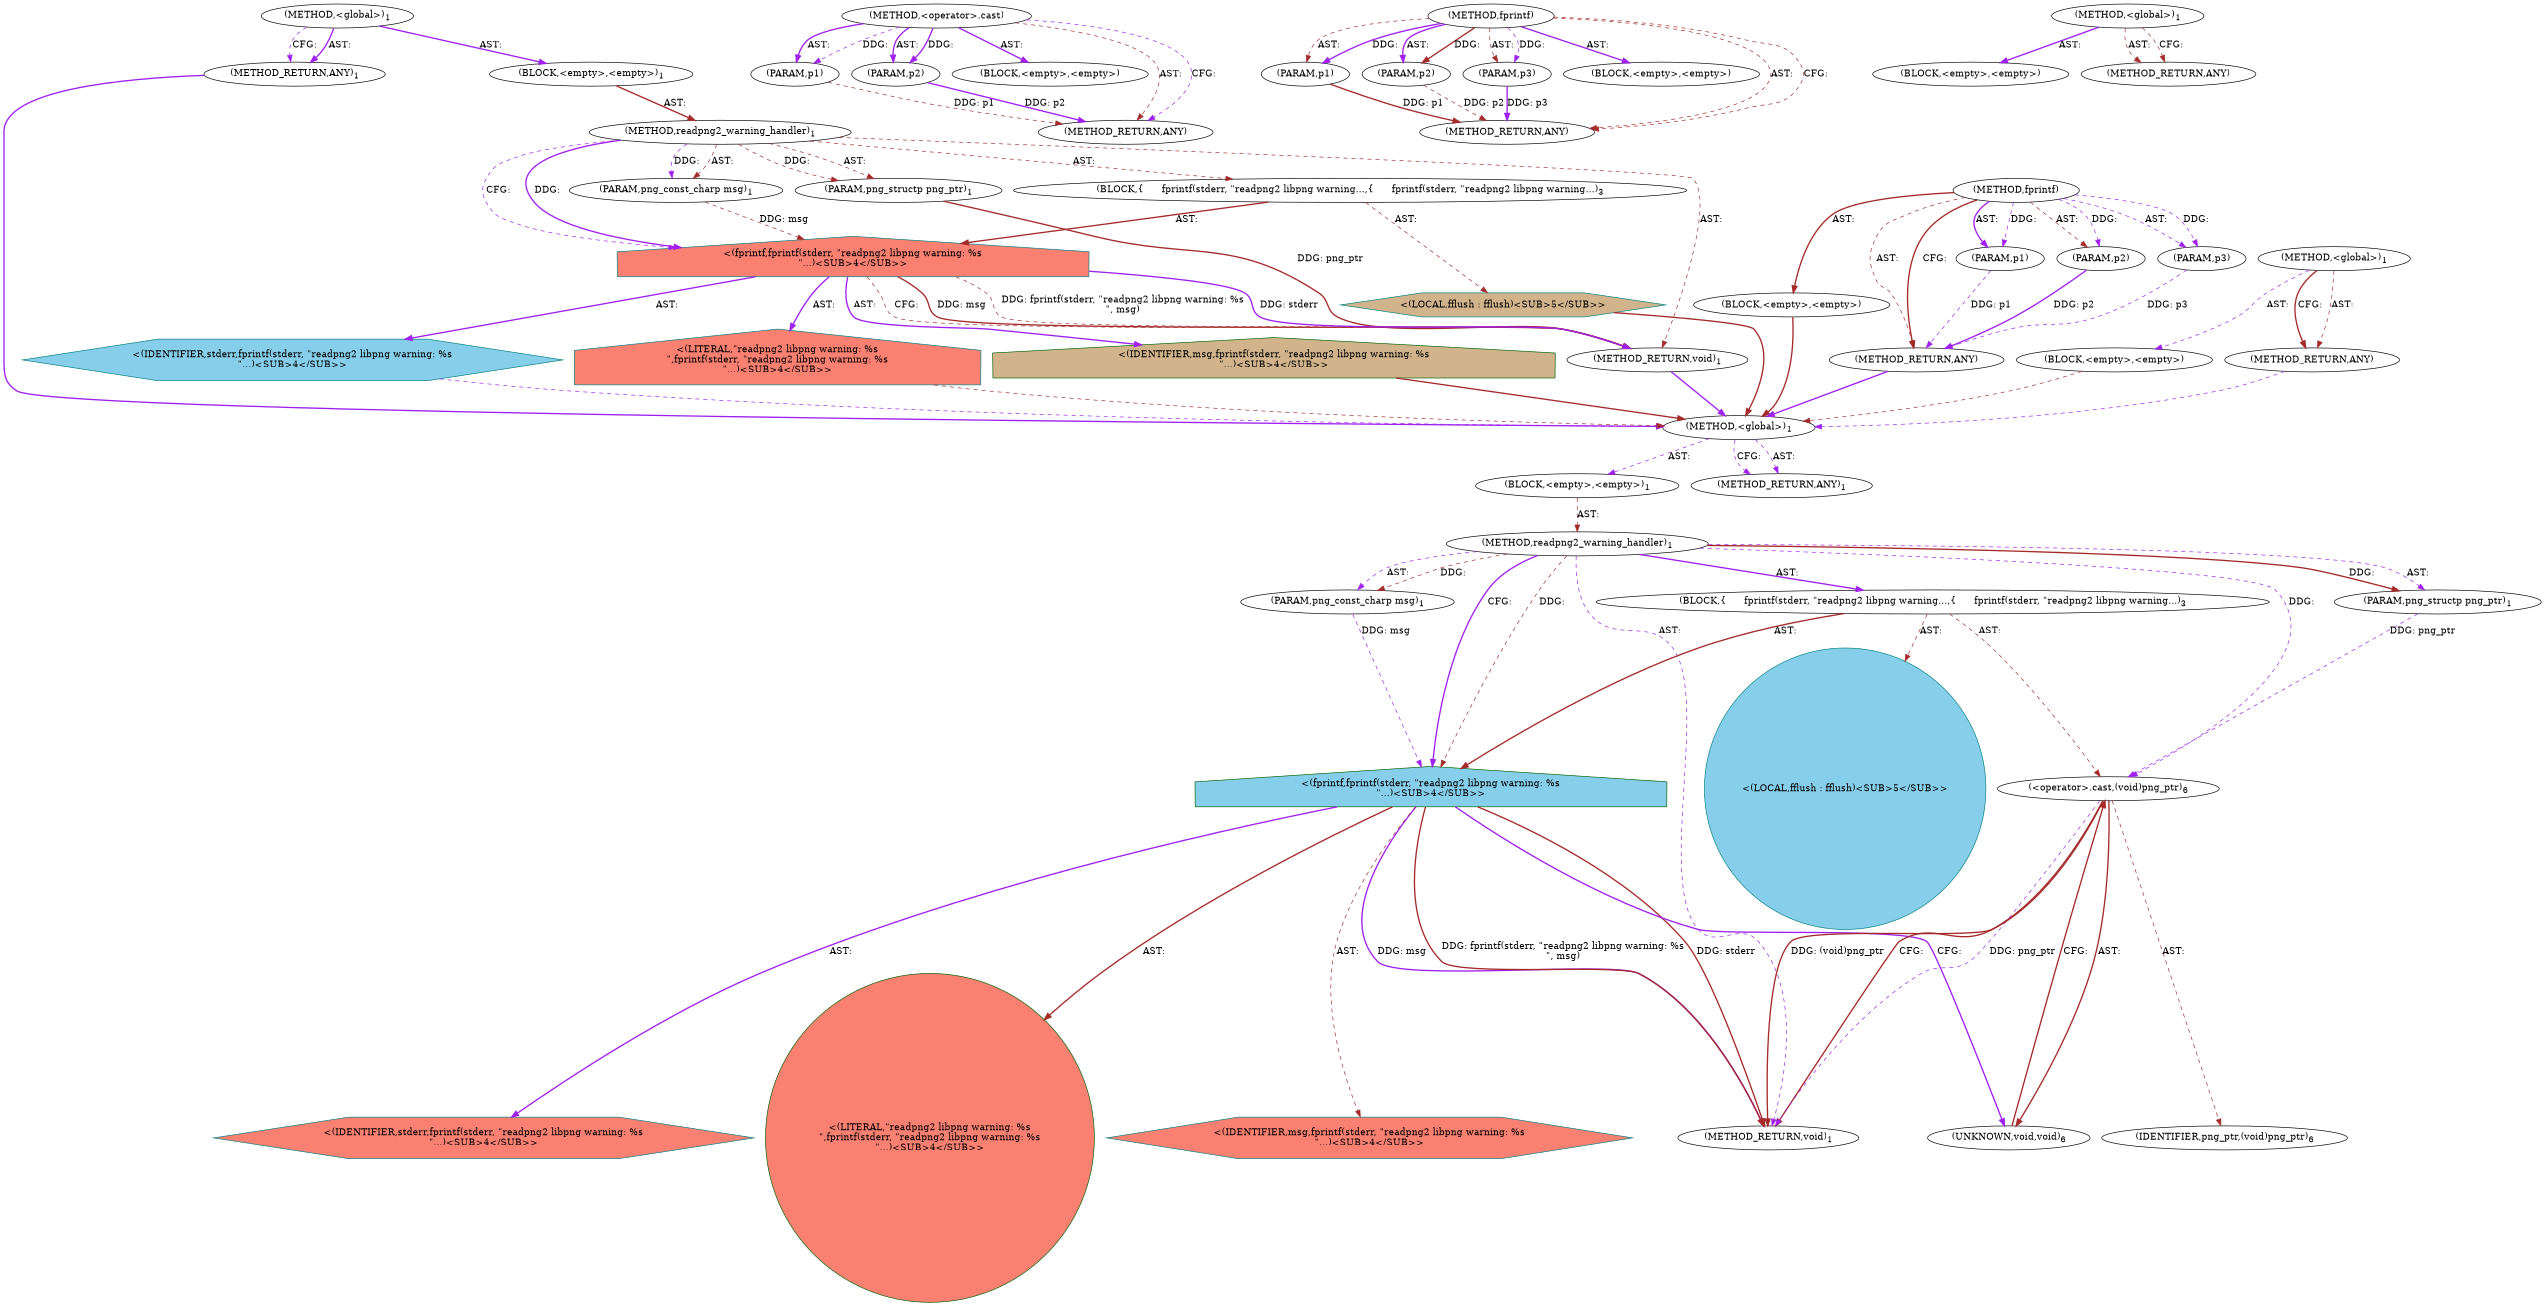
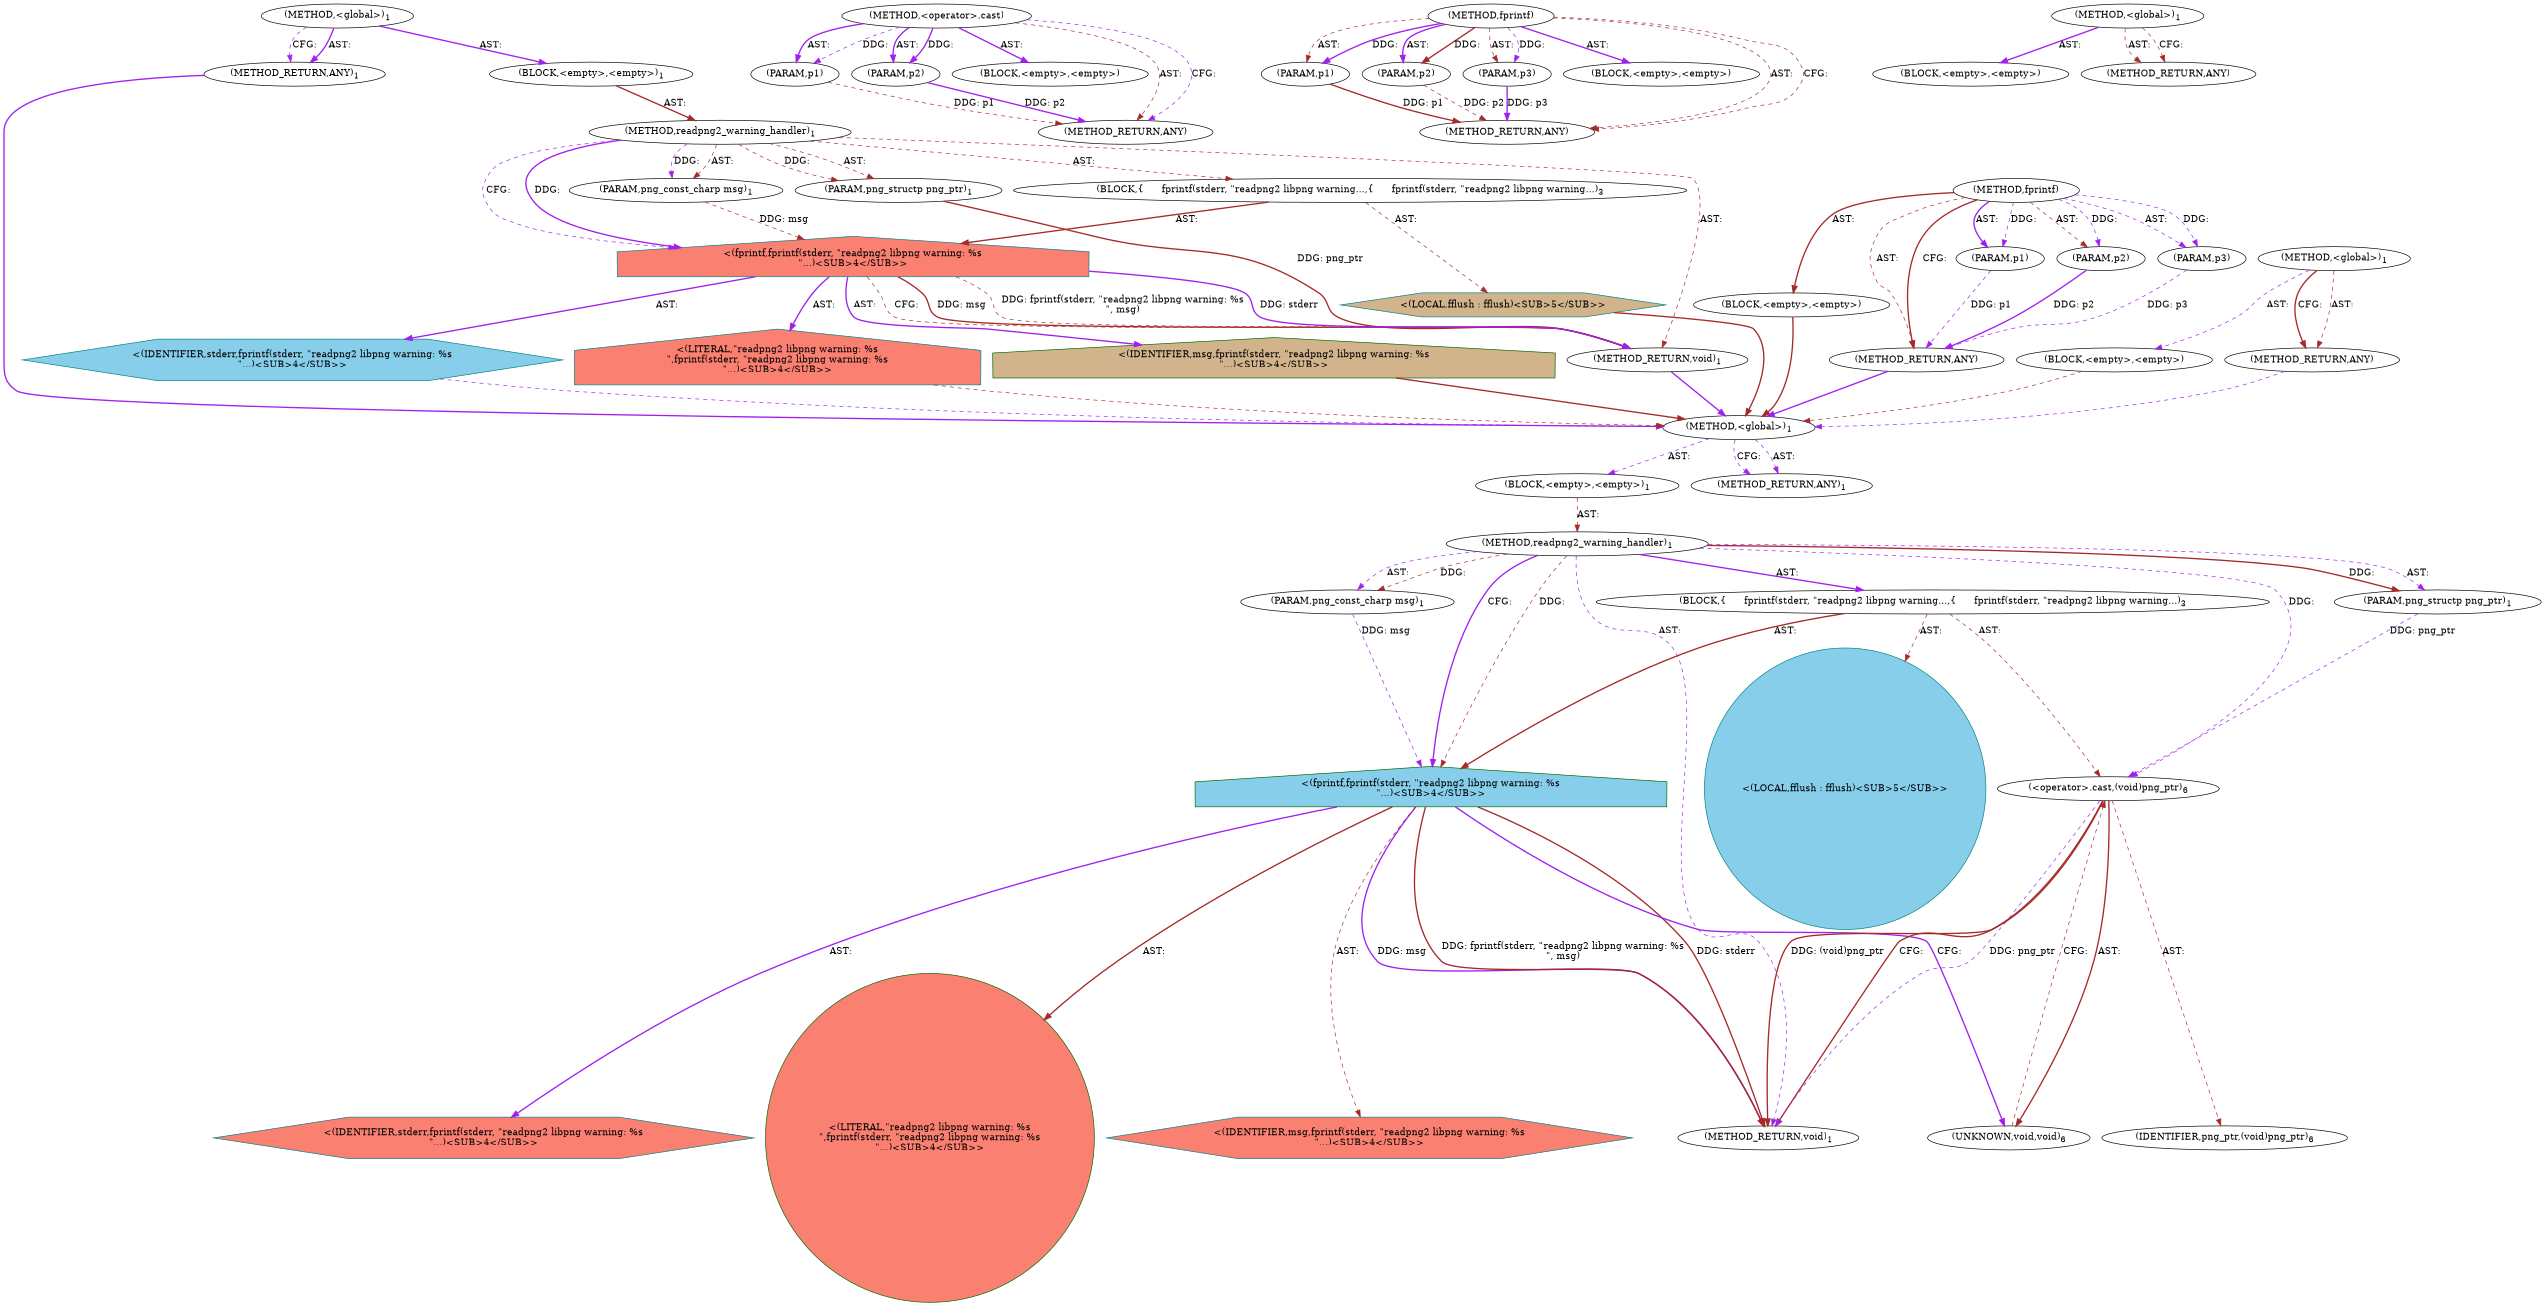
edge "(UNKNOWN,void,void)" -> "(<operator>.cast,(void)png_ptr)": style bold -> dashed
